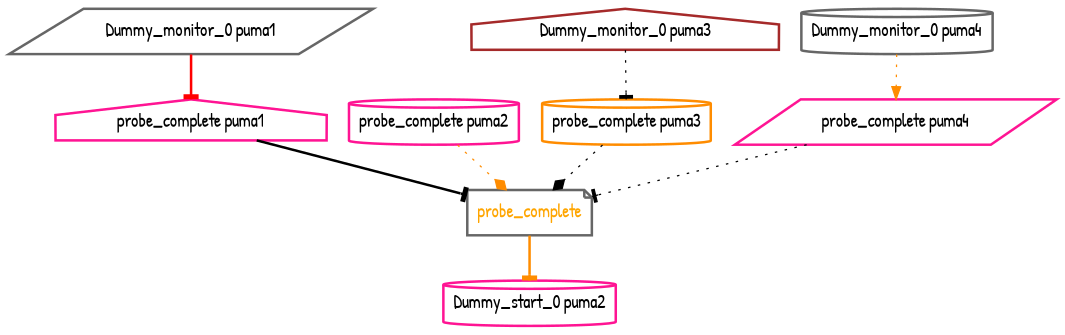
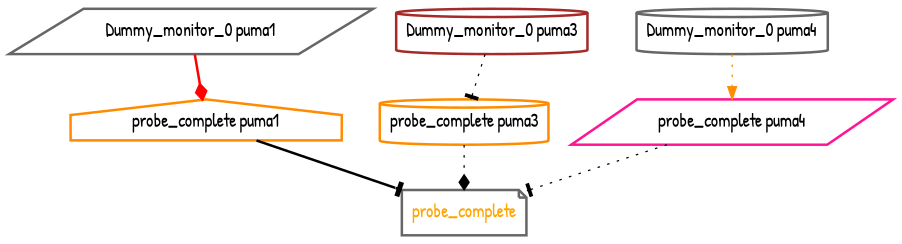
node "Dummy_monitor_0 puma3": shape house -> cylinder
edge "Dummy_monitor_0 puma1" -> "probe_complete puma1": arrowhead tee -> diamond
node "probe_complete puma1": color deeppink -> darkorange
node "probe_complete puma2": removed
node "Dummy_start_0 puma2": removed
